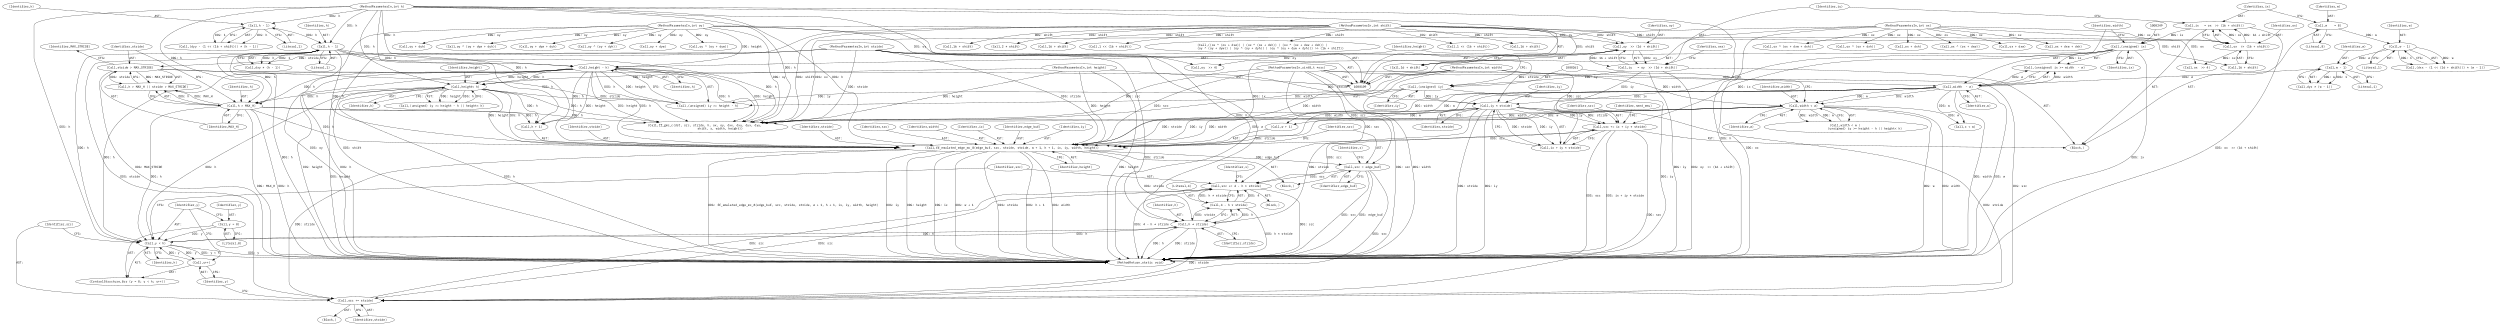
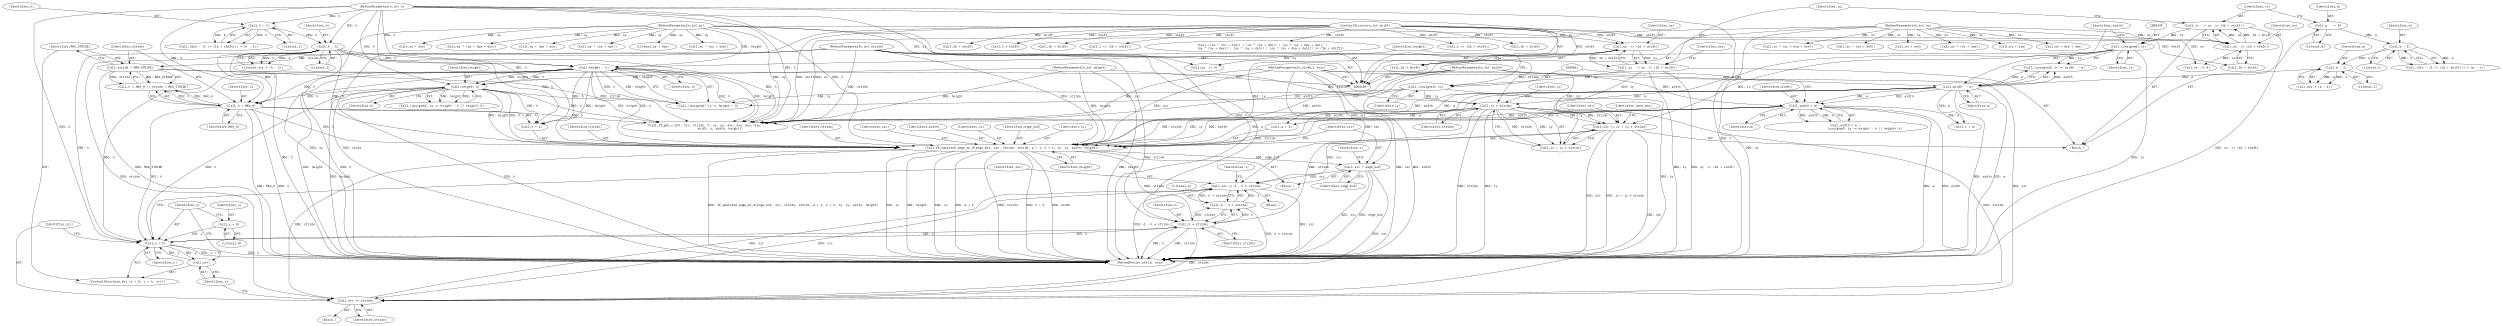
node "(MethodParameterIn,int shift)": label "(MethodParameterIn,int shift)" -> "(ControlStructure,int shift)"
node "(Call,oy + dyw)": label "(Call,oy + dyw)" -> "(Literal,oy + dyw)"
node "(Call,dxy * (h - 1))": label "(Call,dxy * (h - 1))" -> "(Literal,dxy * (h - 1))"
edge "(Identifier,MAX_H)" -> "(Call,stride > MAX_STRIDE)": now "(Identifier,MAX_STRIDE)" -> "(Call,stride > MAX_STRIDE)"
edge "(Call,y = 0)" -> "(ControlStructure,for (y = 0; y < h; y++))": now "(Identifier,MAX_STRIDE)" -> "(ControlStructure,for (y = 0; y < h; y++))"
